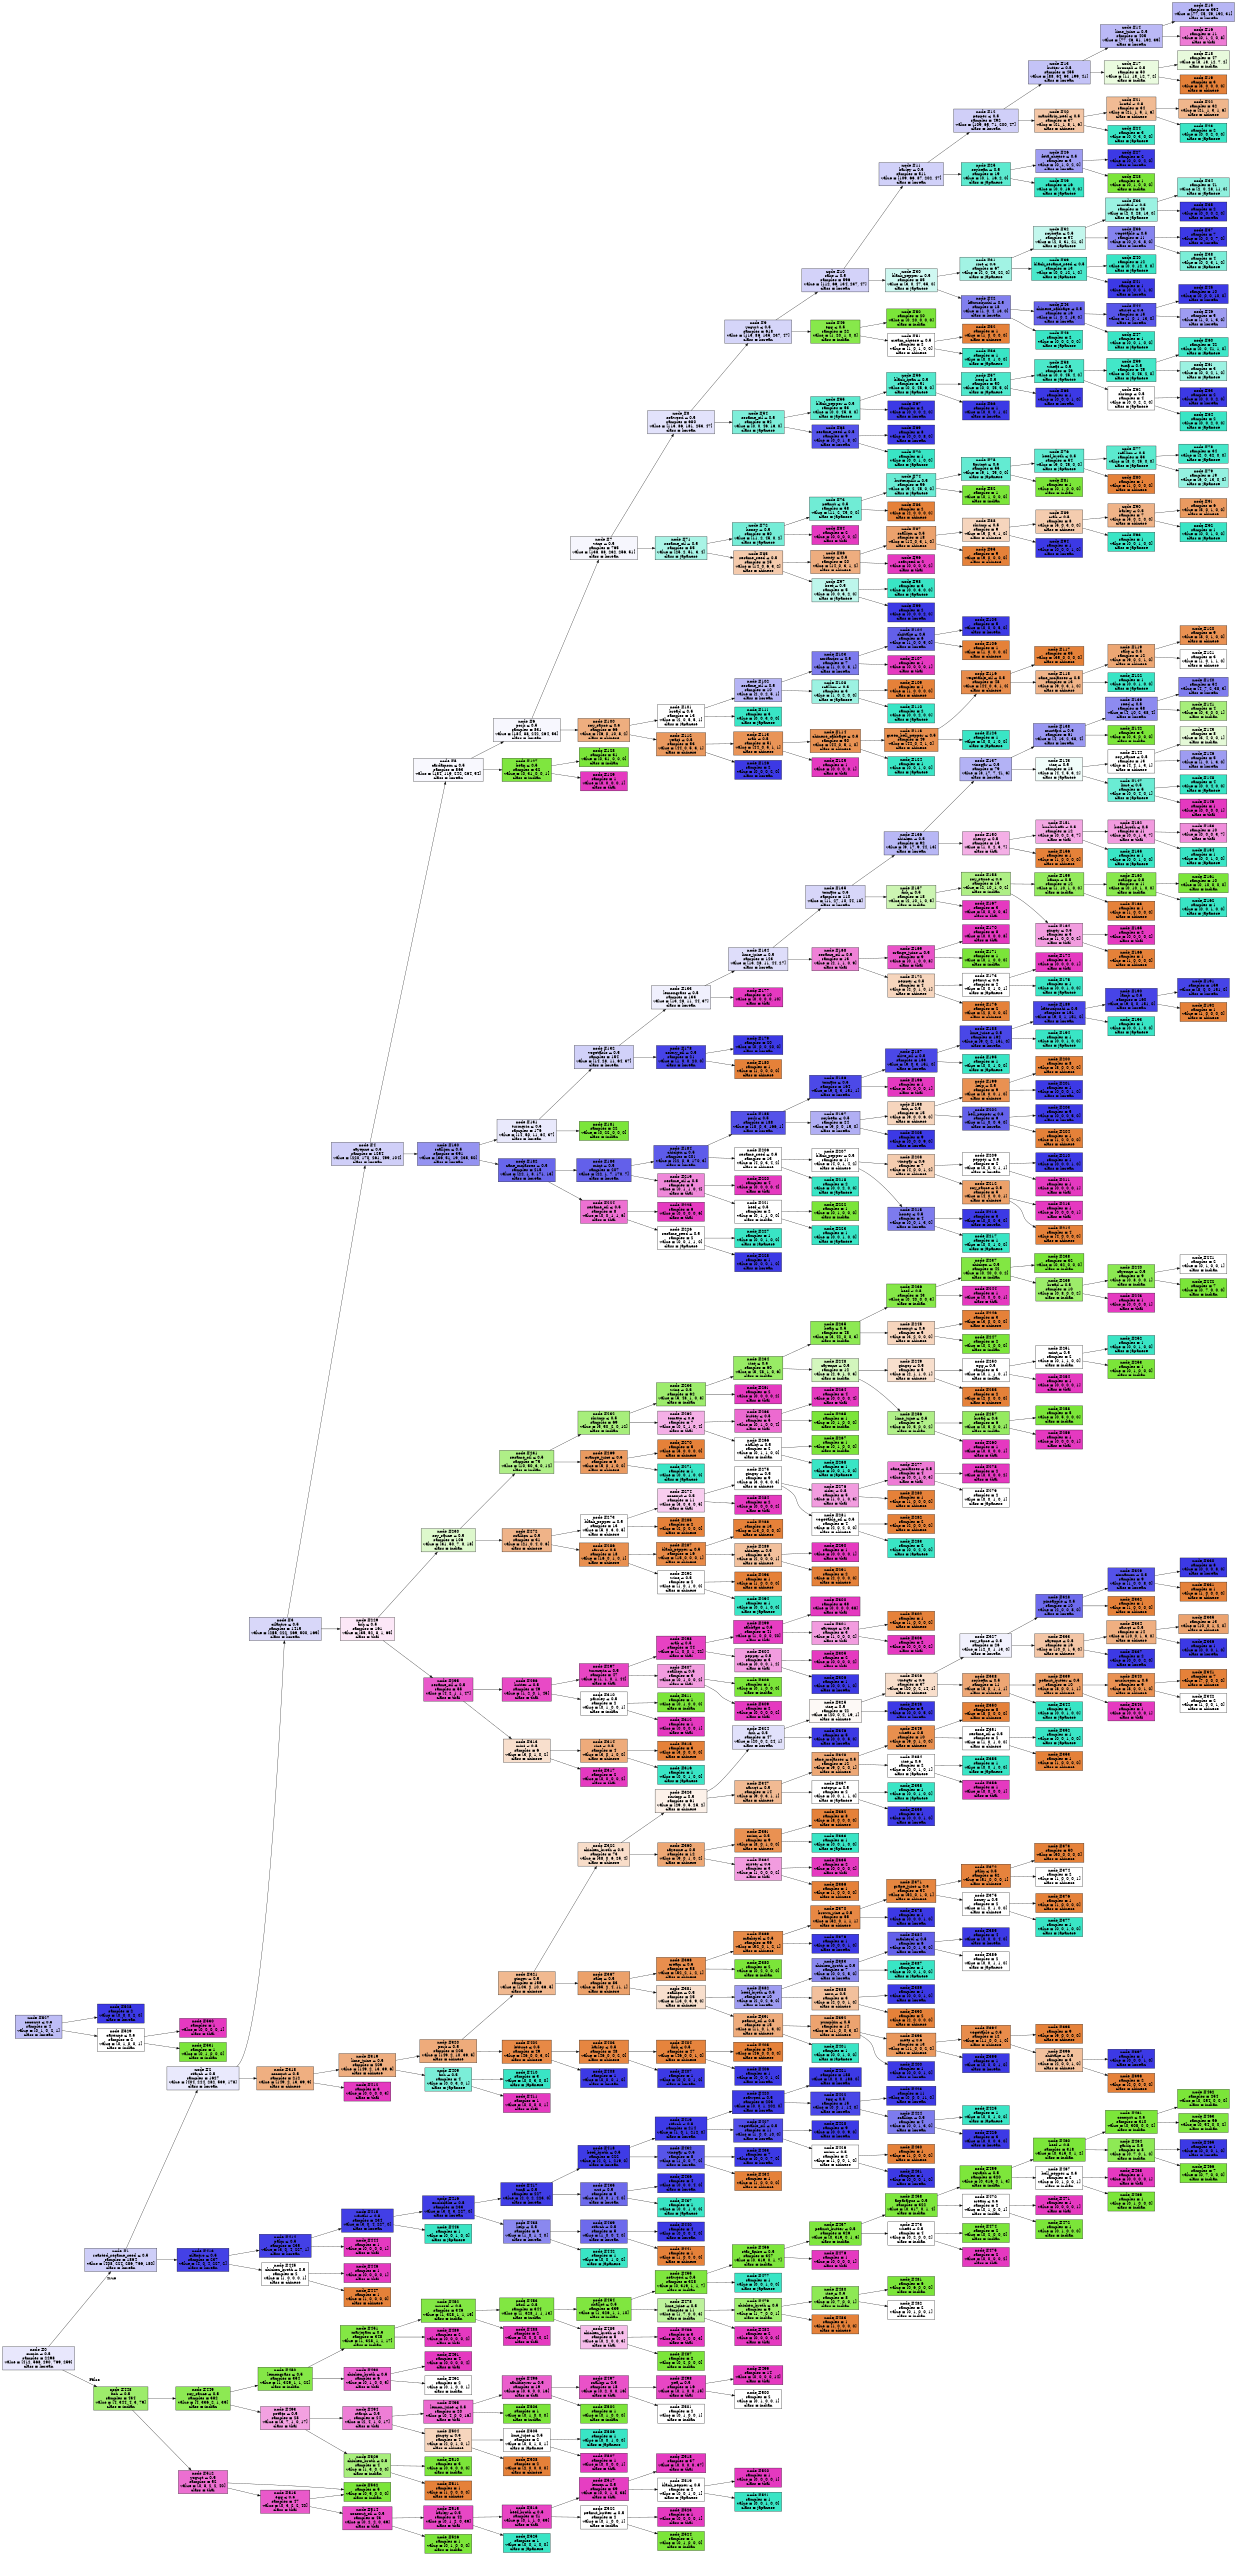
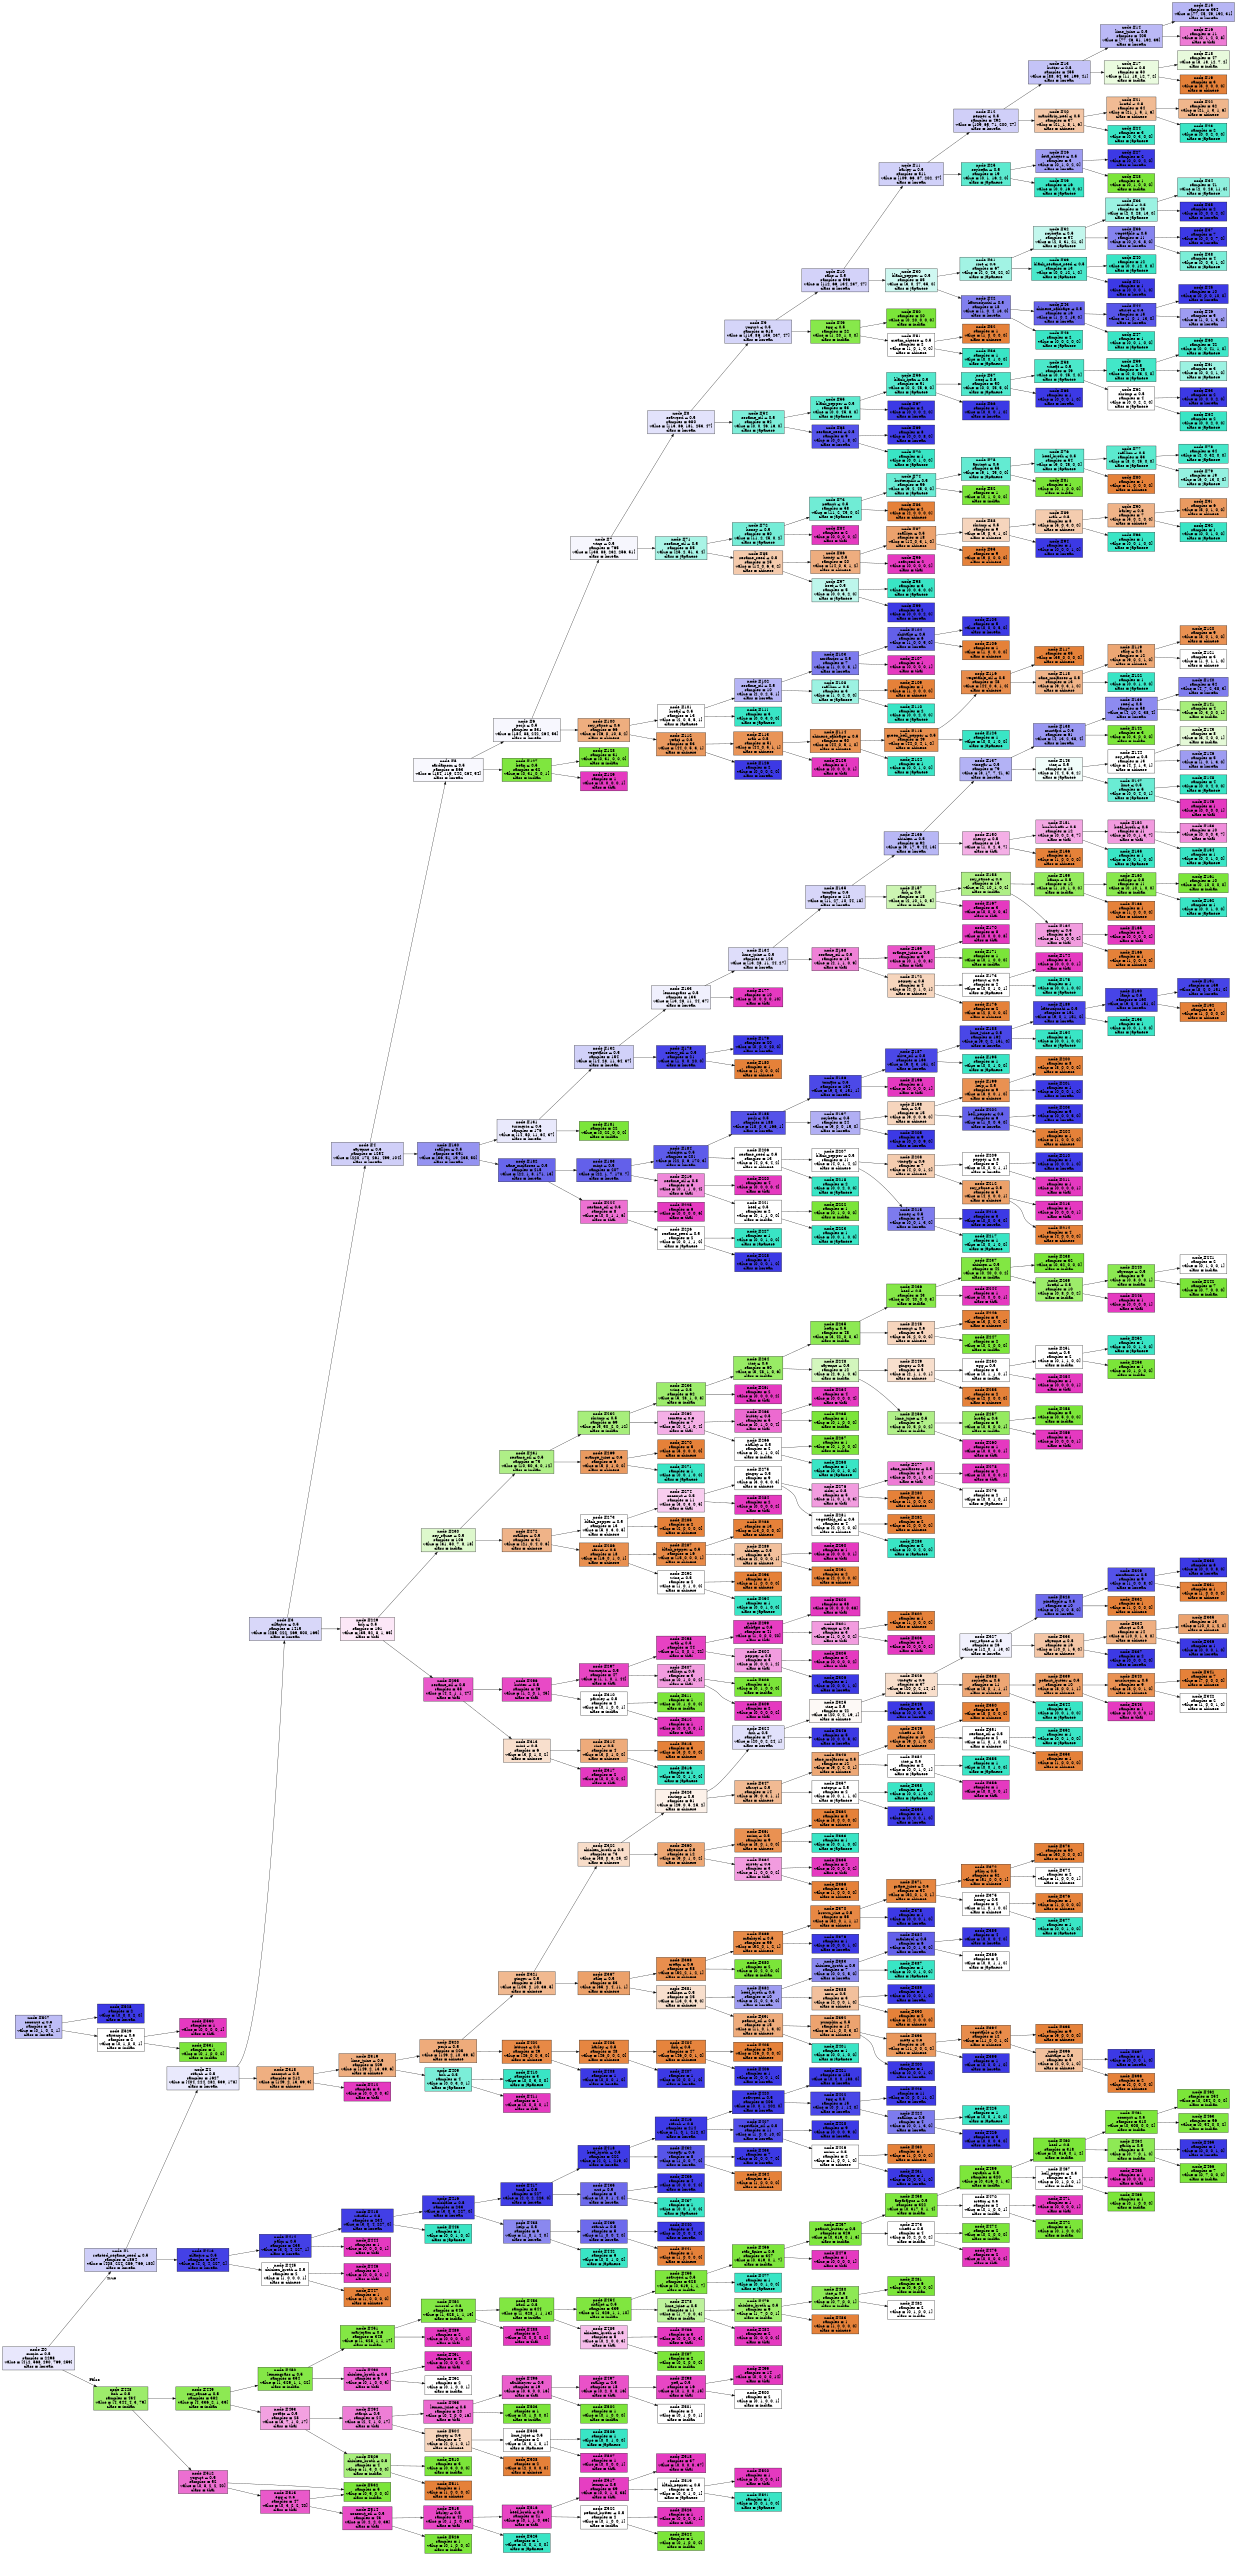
node "node #442": text "samples = 1" -> "samples = 6"
